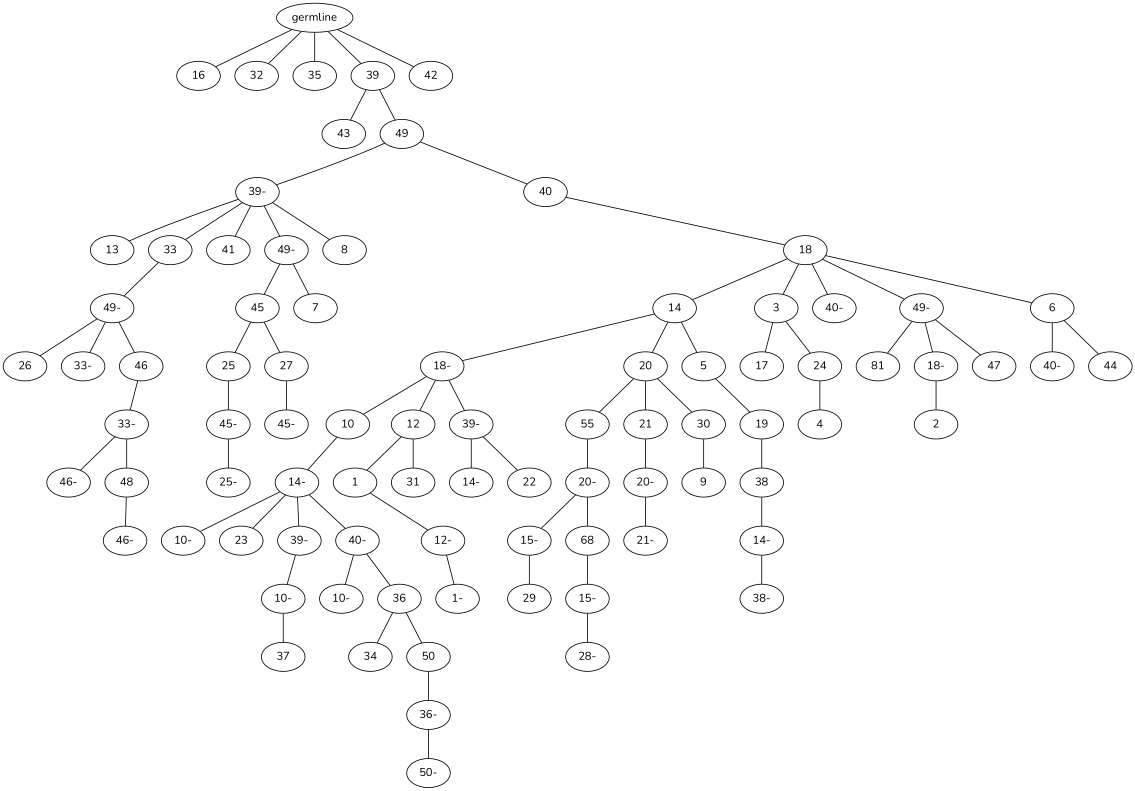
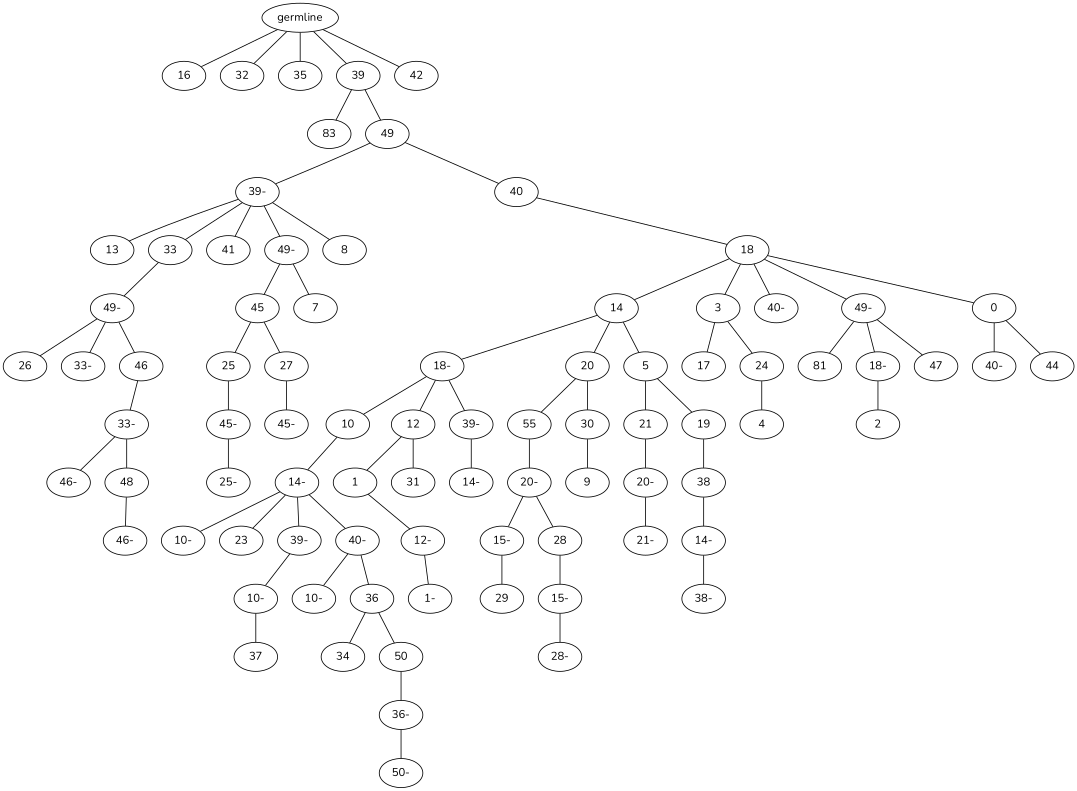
node "43": label "43" -> "83"
node "6": label "6" -> "0"
edge "20" -- "21": now "5" -- "21"
node "22": removed
node "68": label "68" -> "28"
